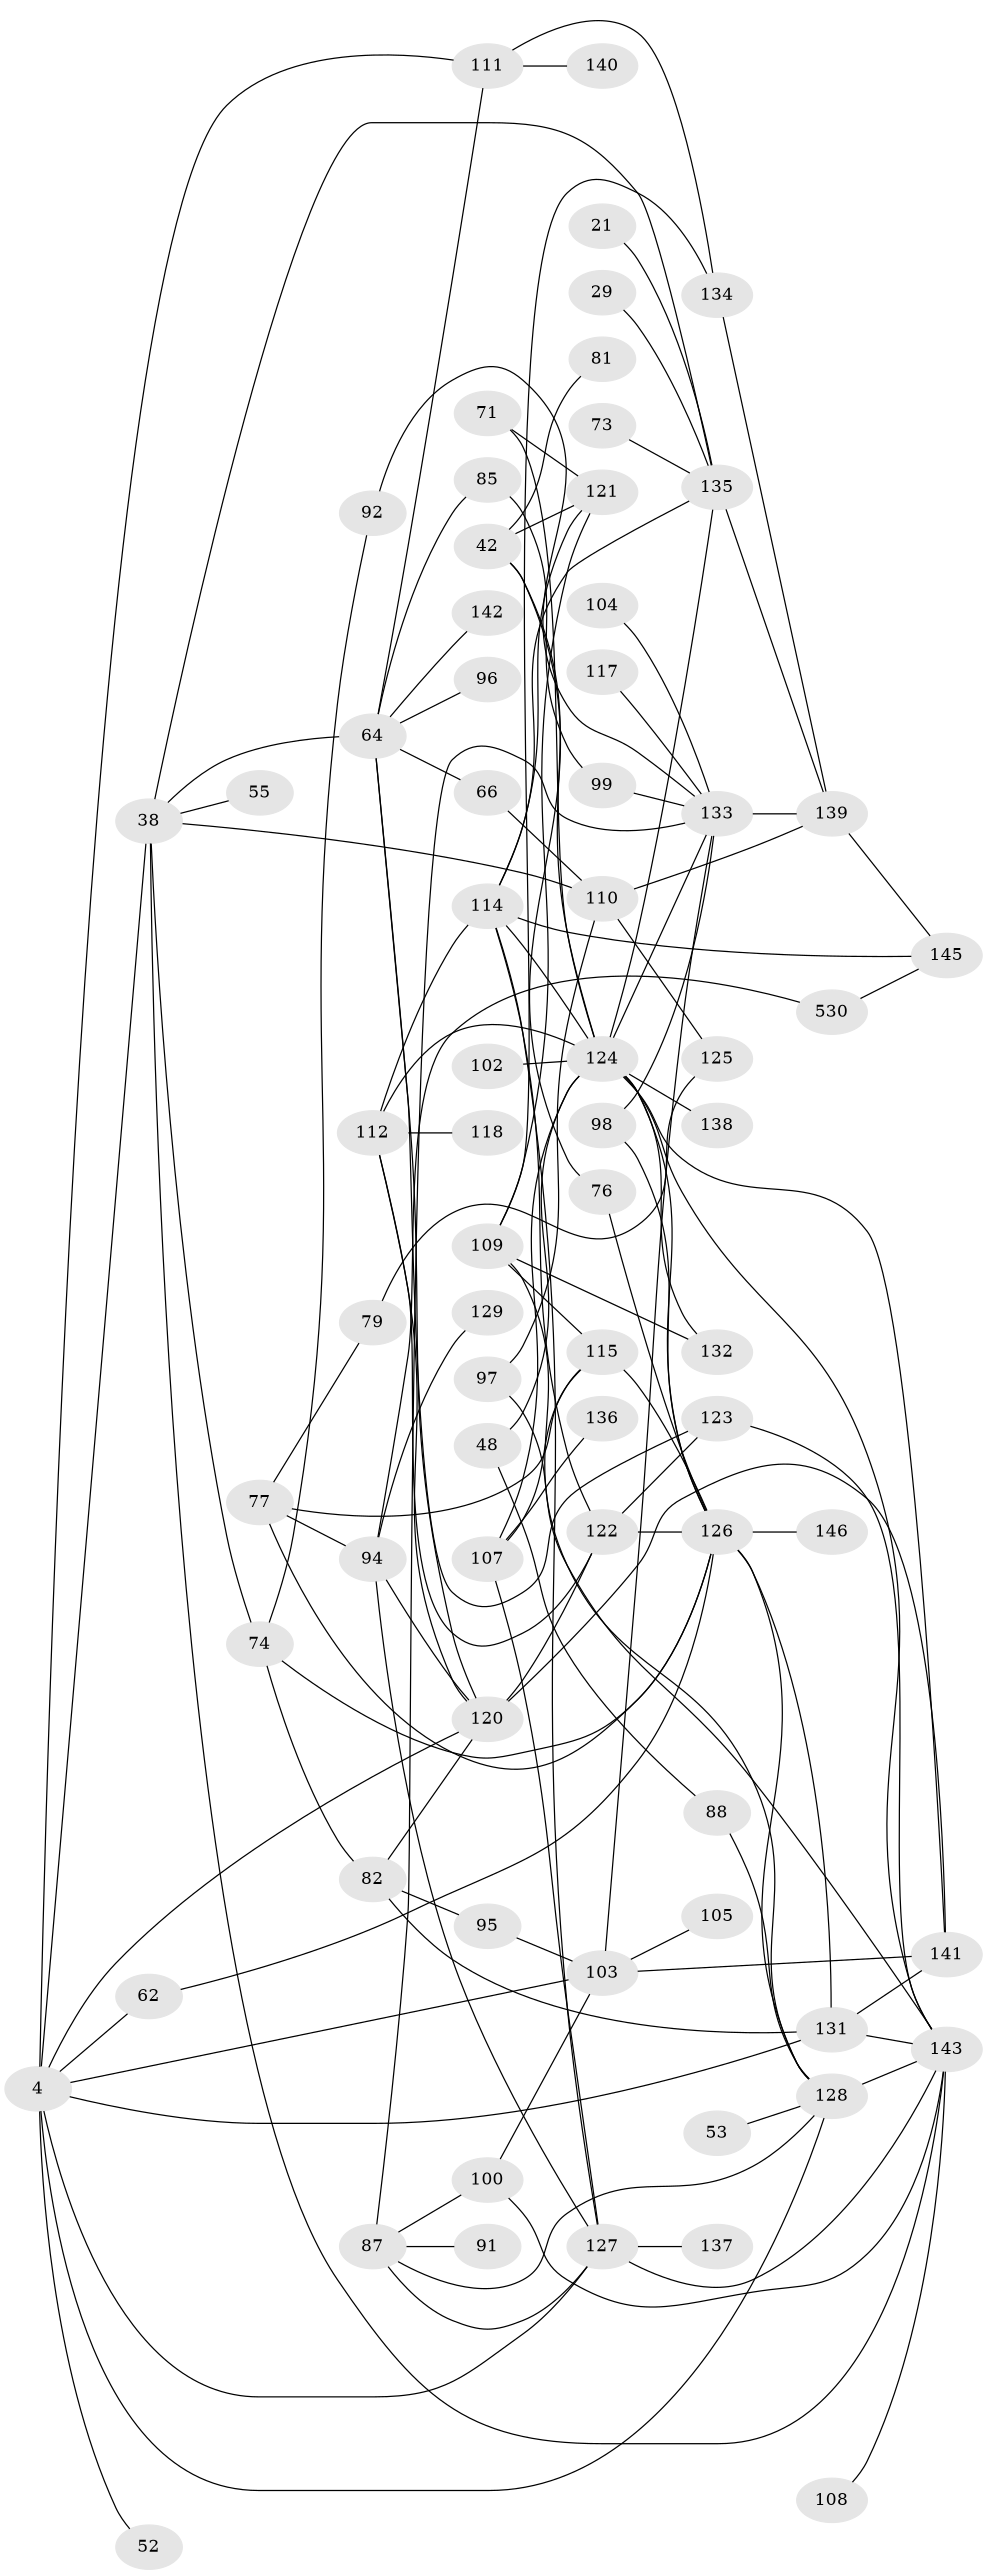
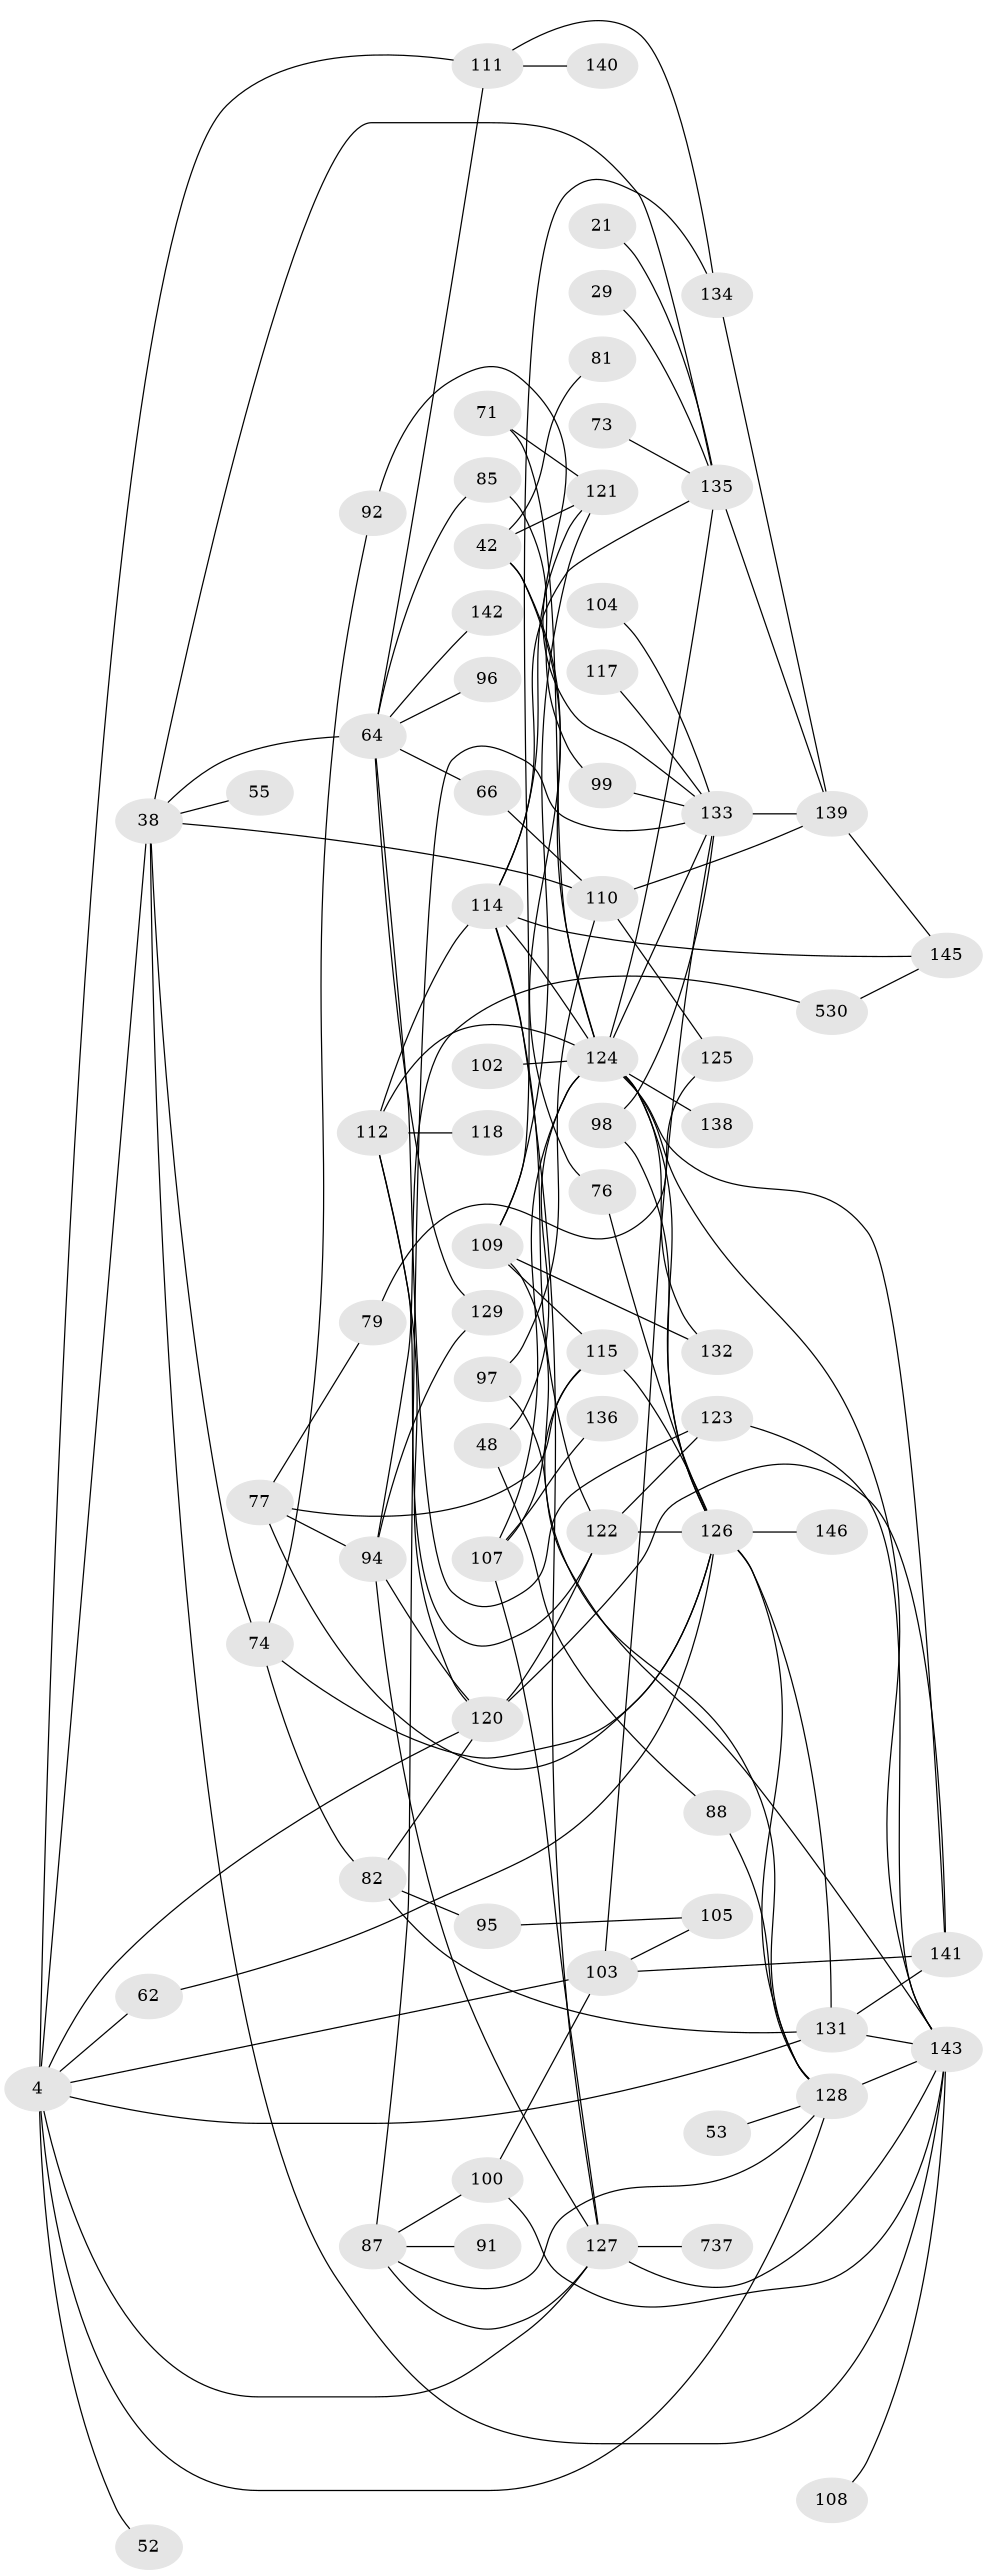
edge "64" -- "120": now "64" -- "129"
edge "95" -- "103": now "95" -- "105"
node "137": label "137" -> "737"
